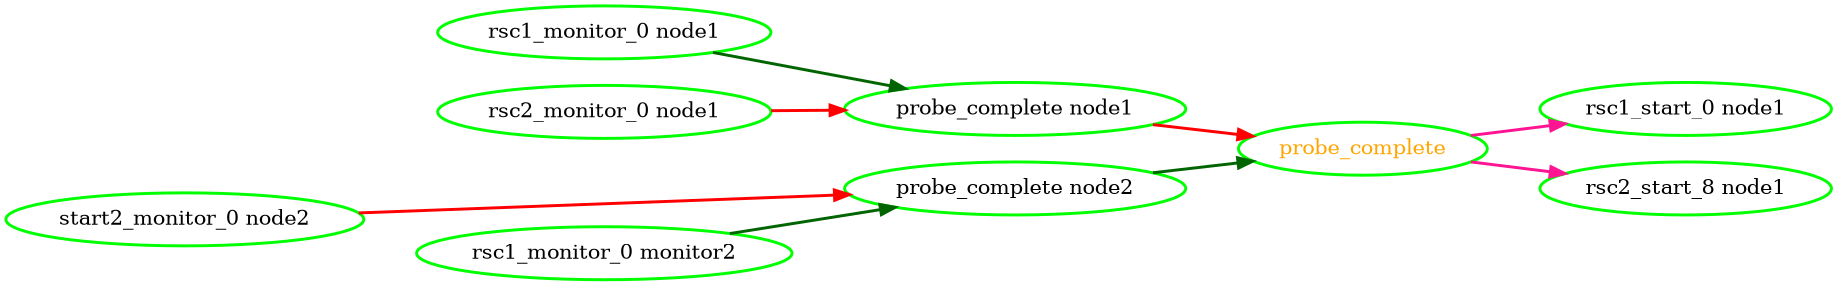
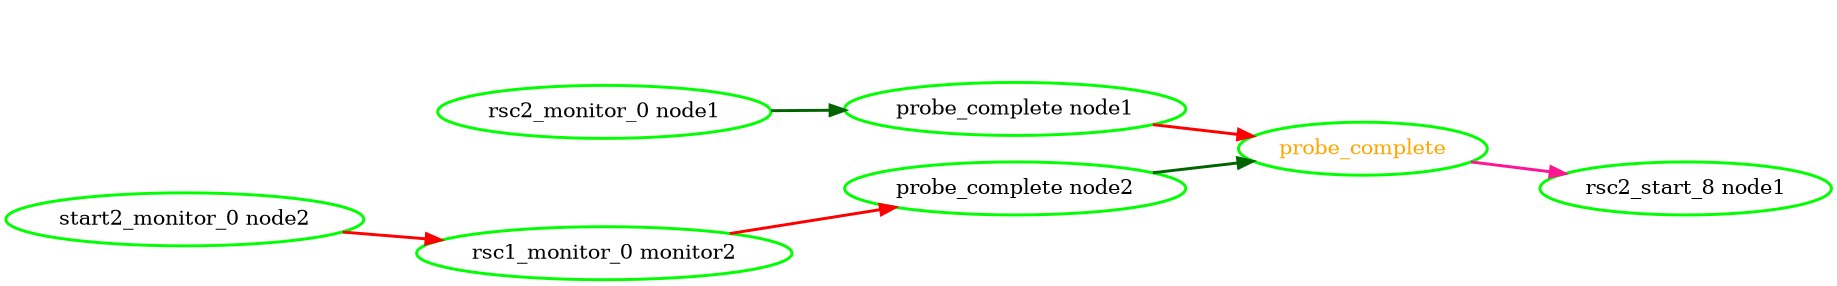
node "rsc1_monitor_0 node1": removed
node "rsc1_start_0 node1": removed
edge "rsc2_monitor_0 node1" -> "probe_complete node1": color red -> darkgreen
edge "start2_monitor_0 node2" -> "probe_complete node2": now "start2_monitor_0 node2" -> "rsc1_monitor_0 monitor2"
edge "rsc1_monitor_0 monitor2" -> "probe_complete node2": color darkgreen -> red
